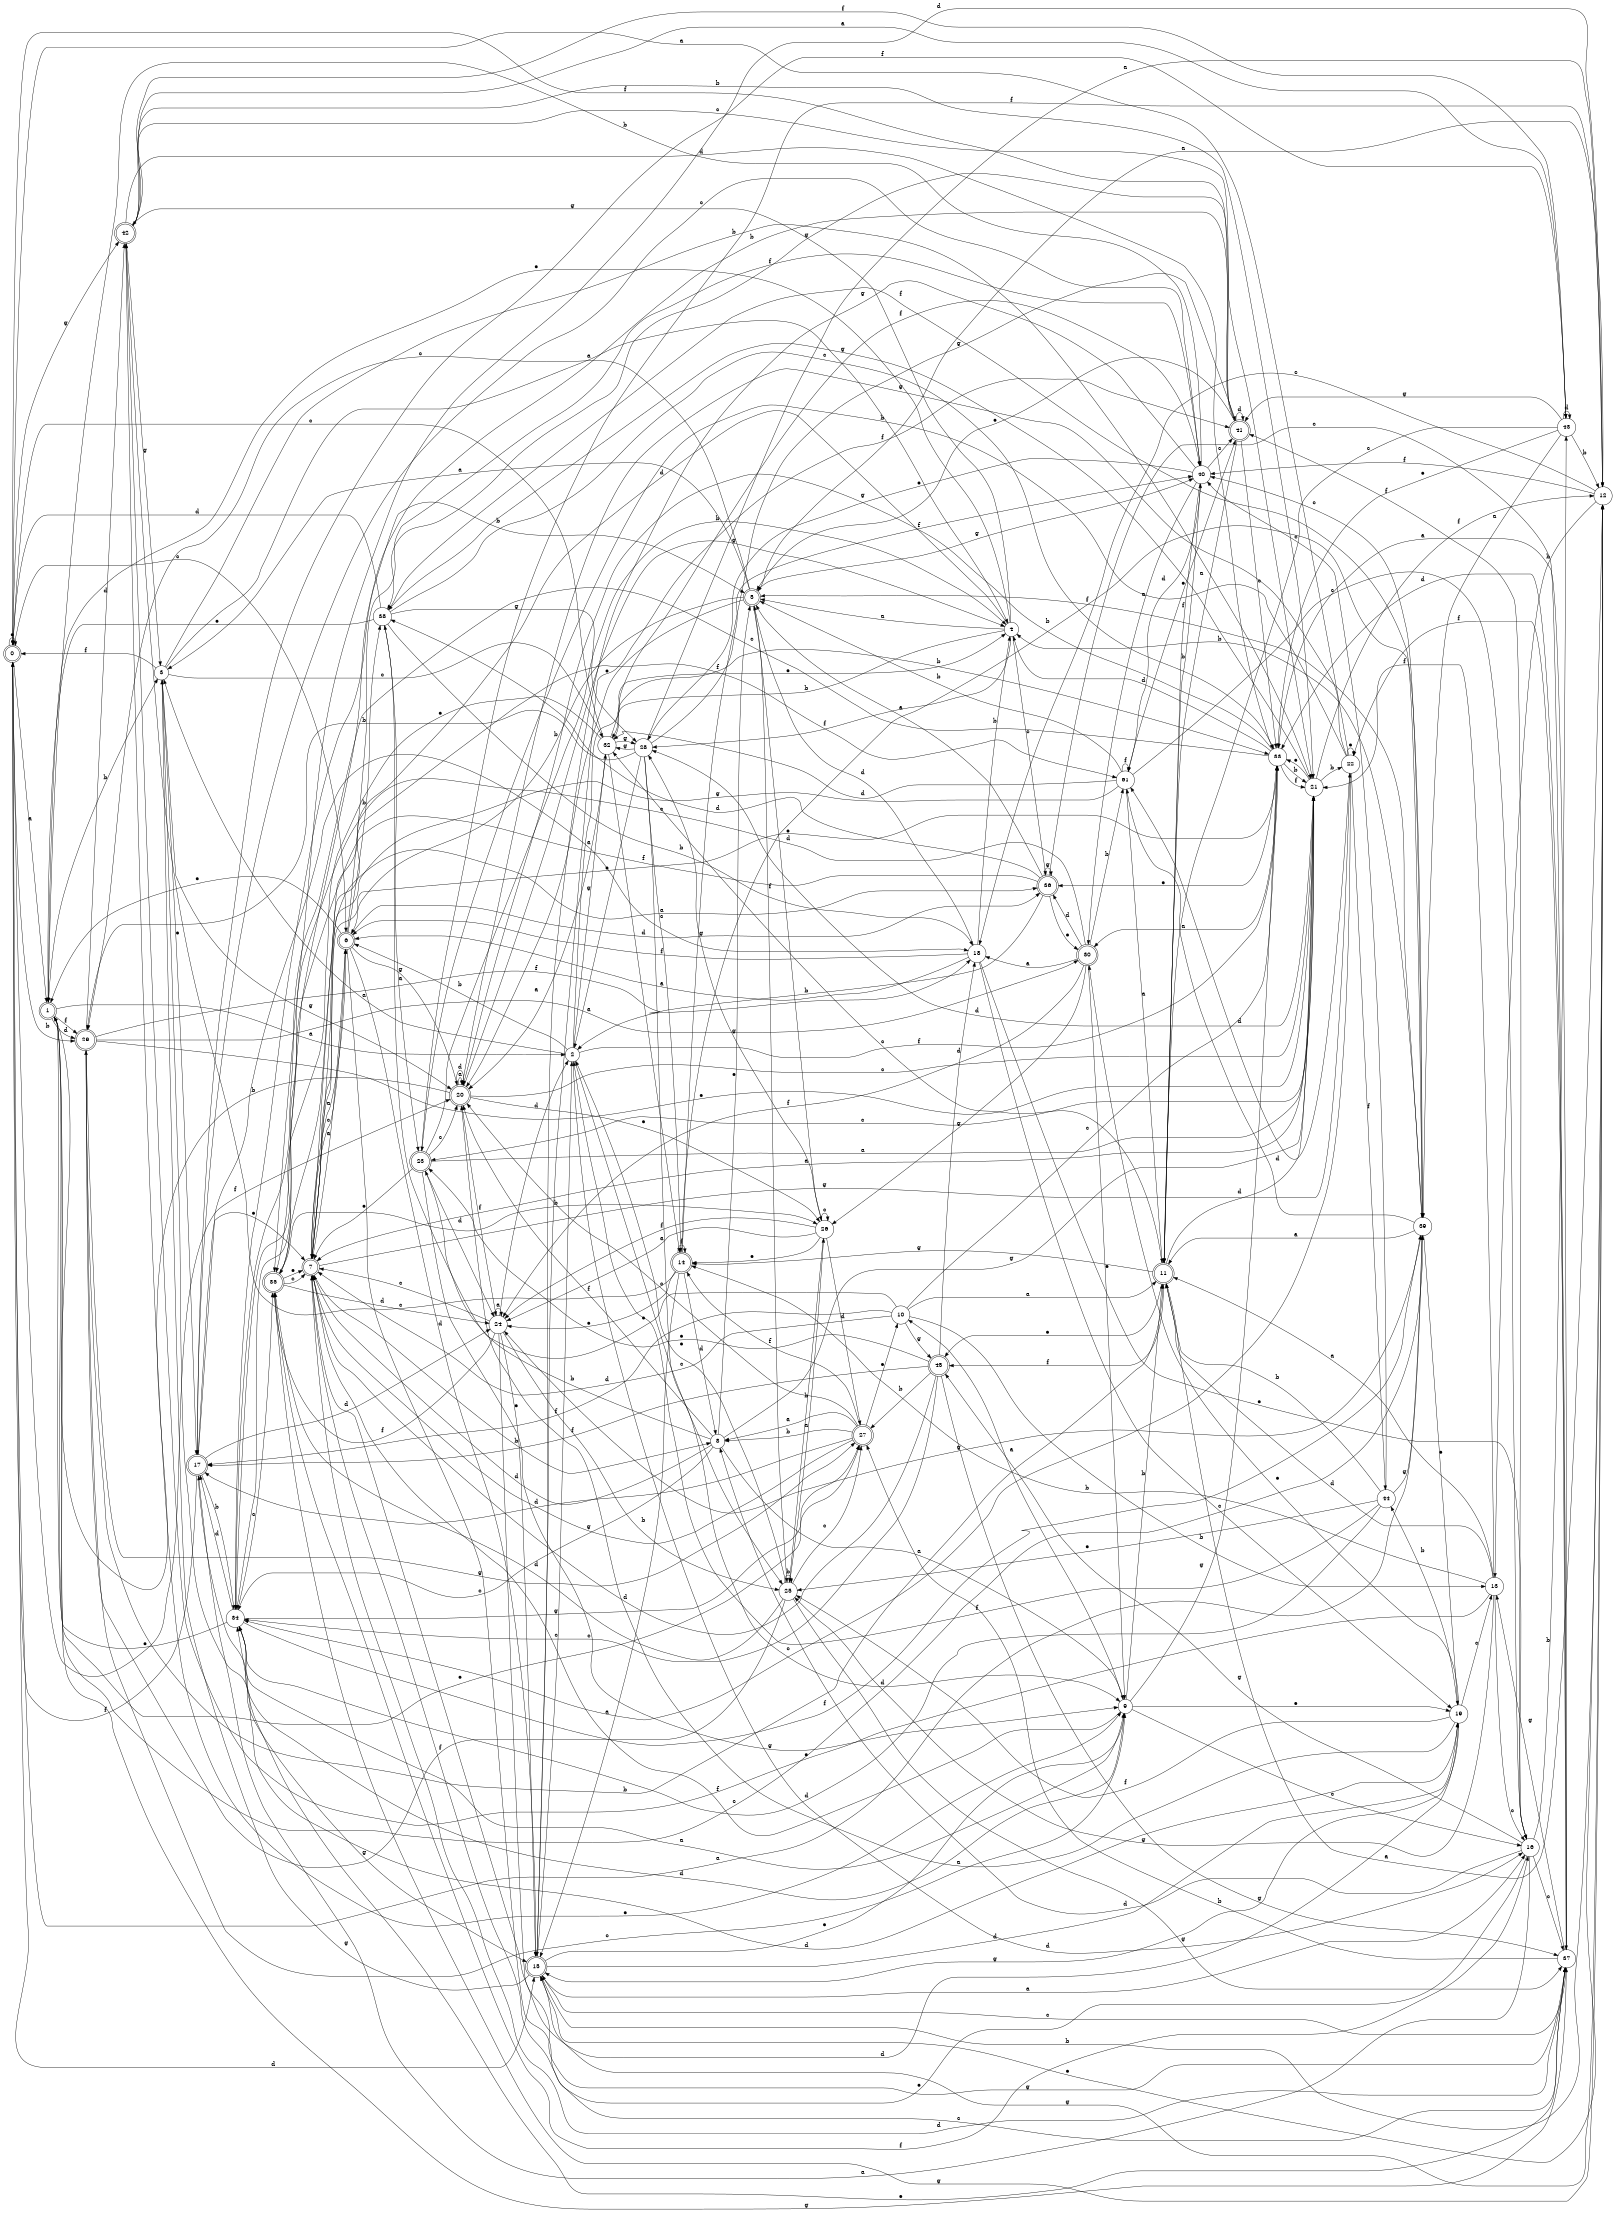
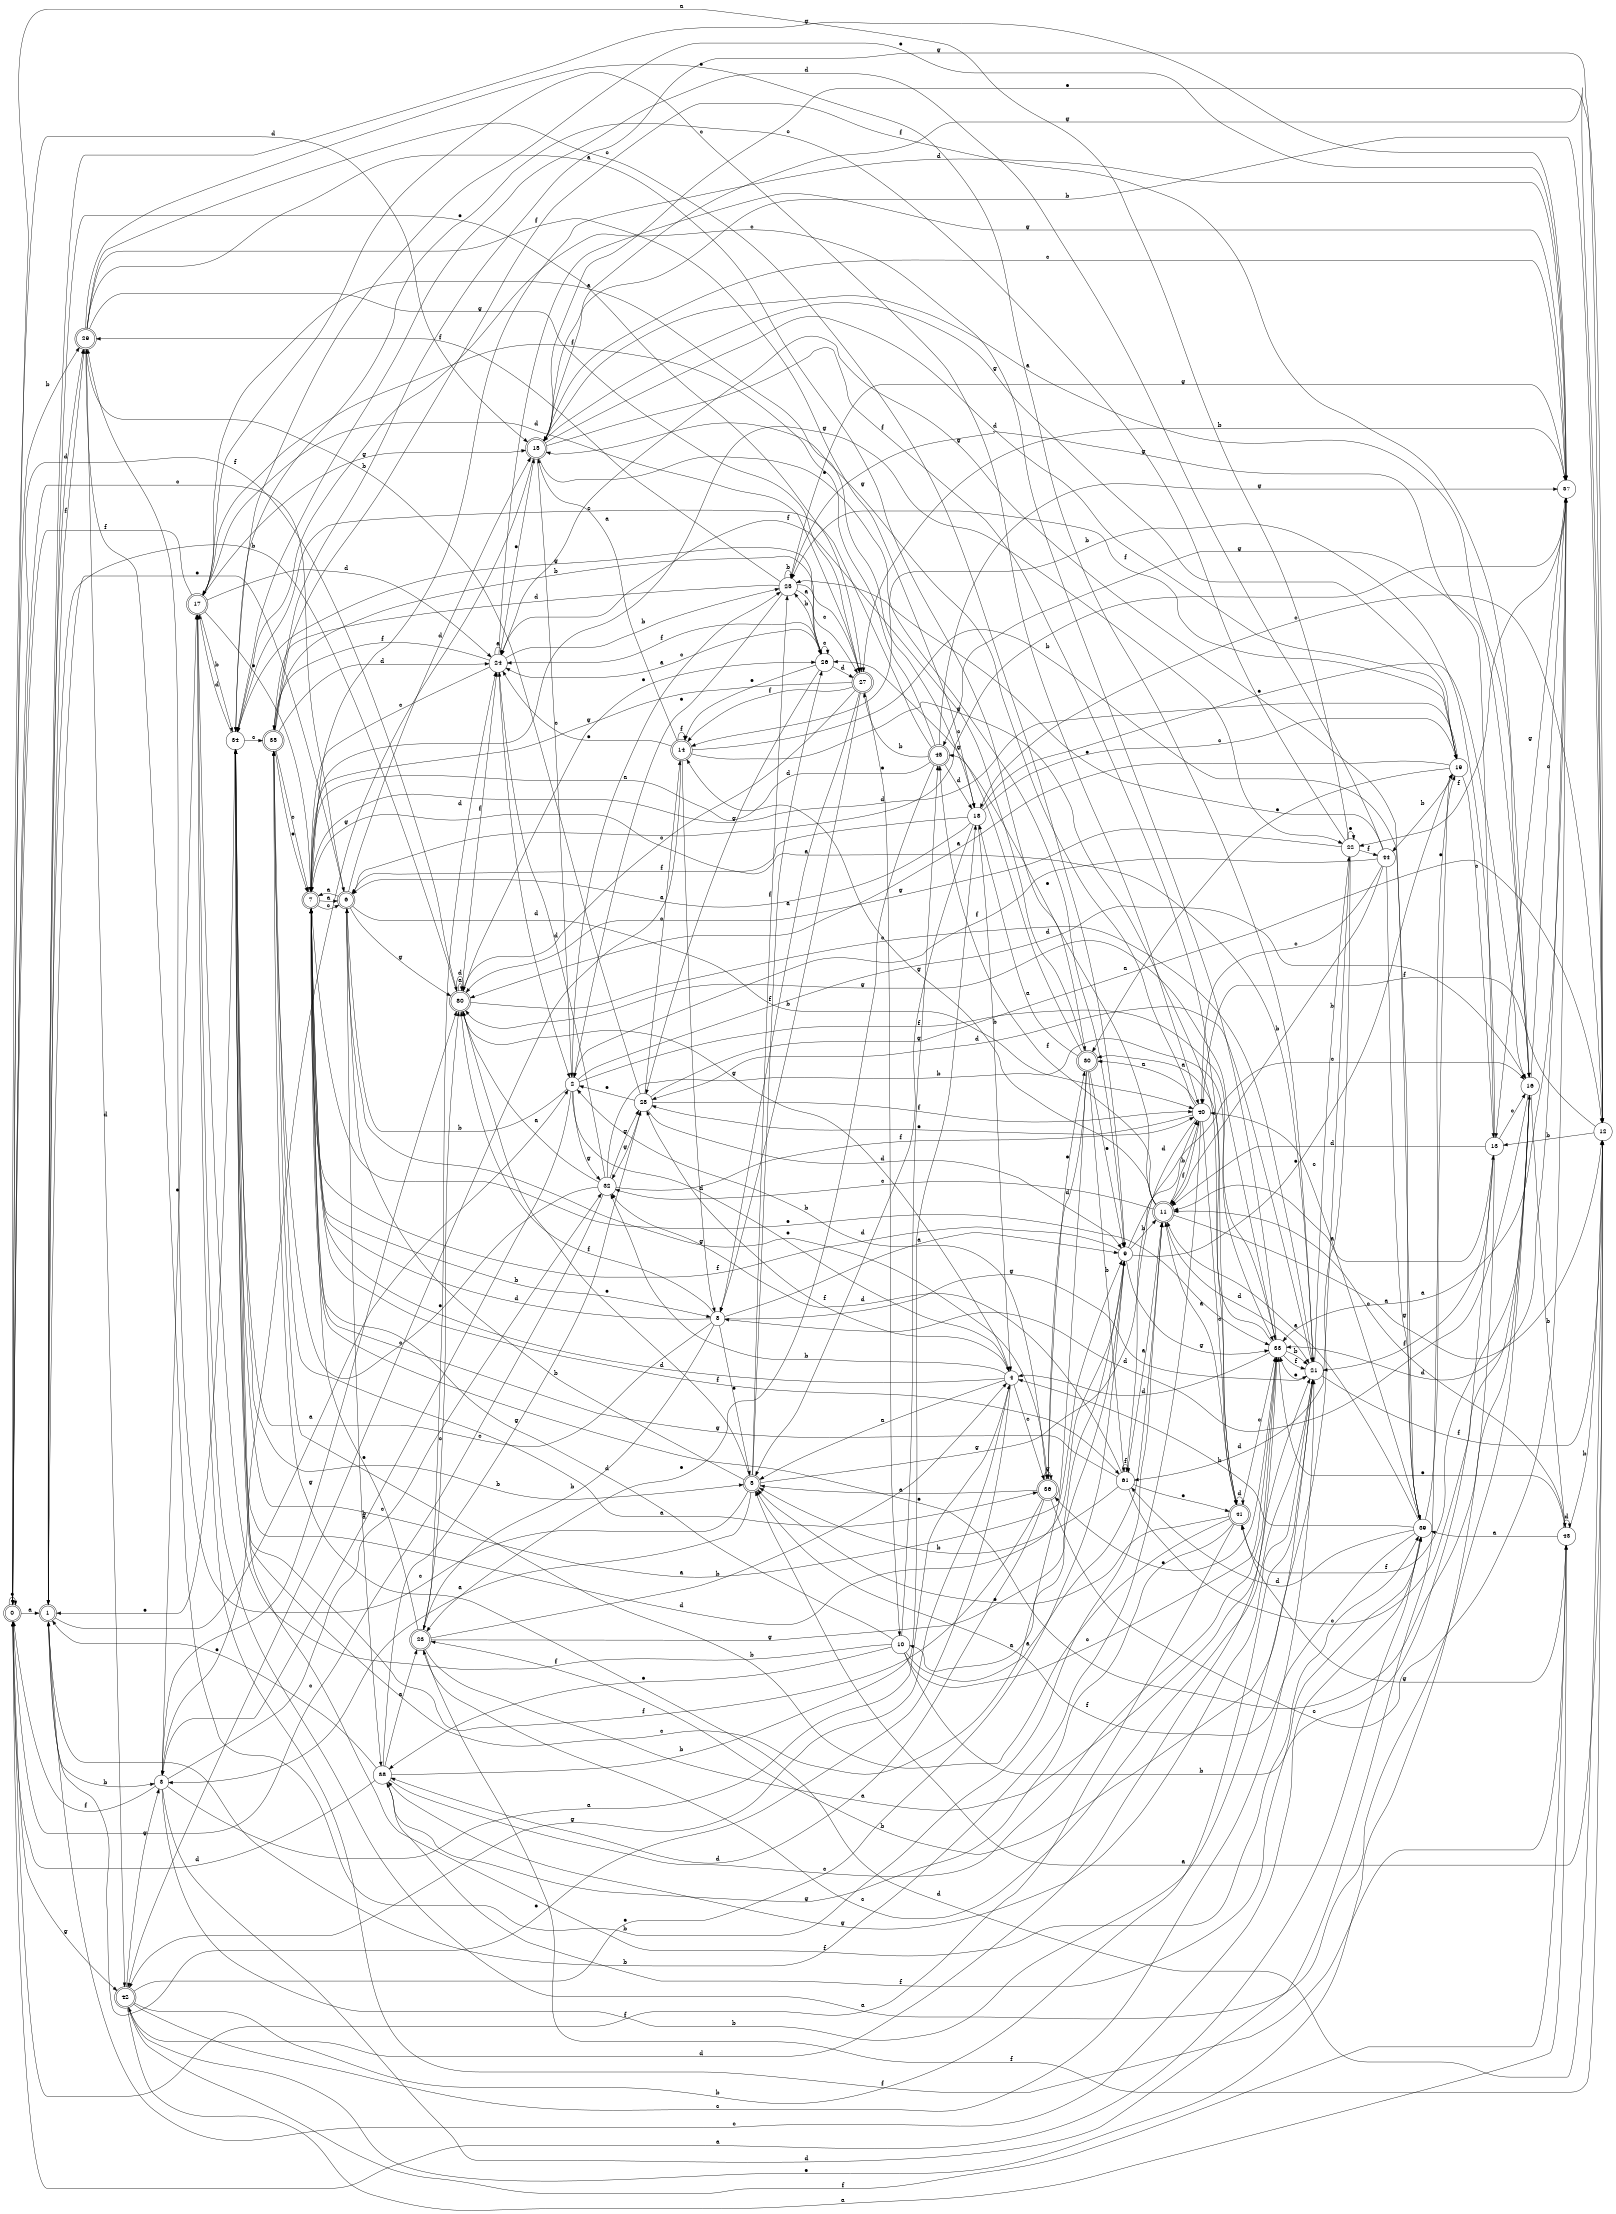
edge "32" -> "14": now "32" -> "24"
node "20": label "20" -> "80"
edge "45" -> "7": label "d" -> "a"
